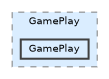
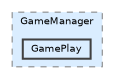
cluster "GamePlay": label "GamePlay" -> "GameManager"
